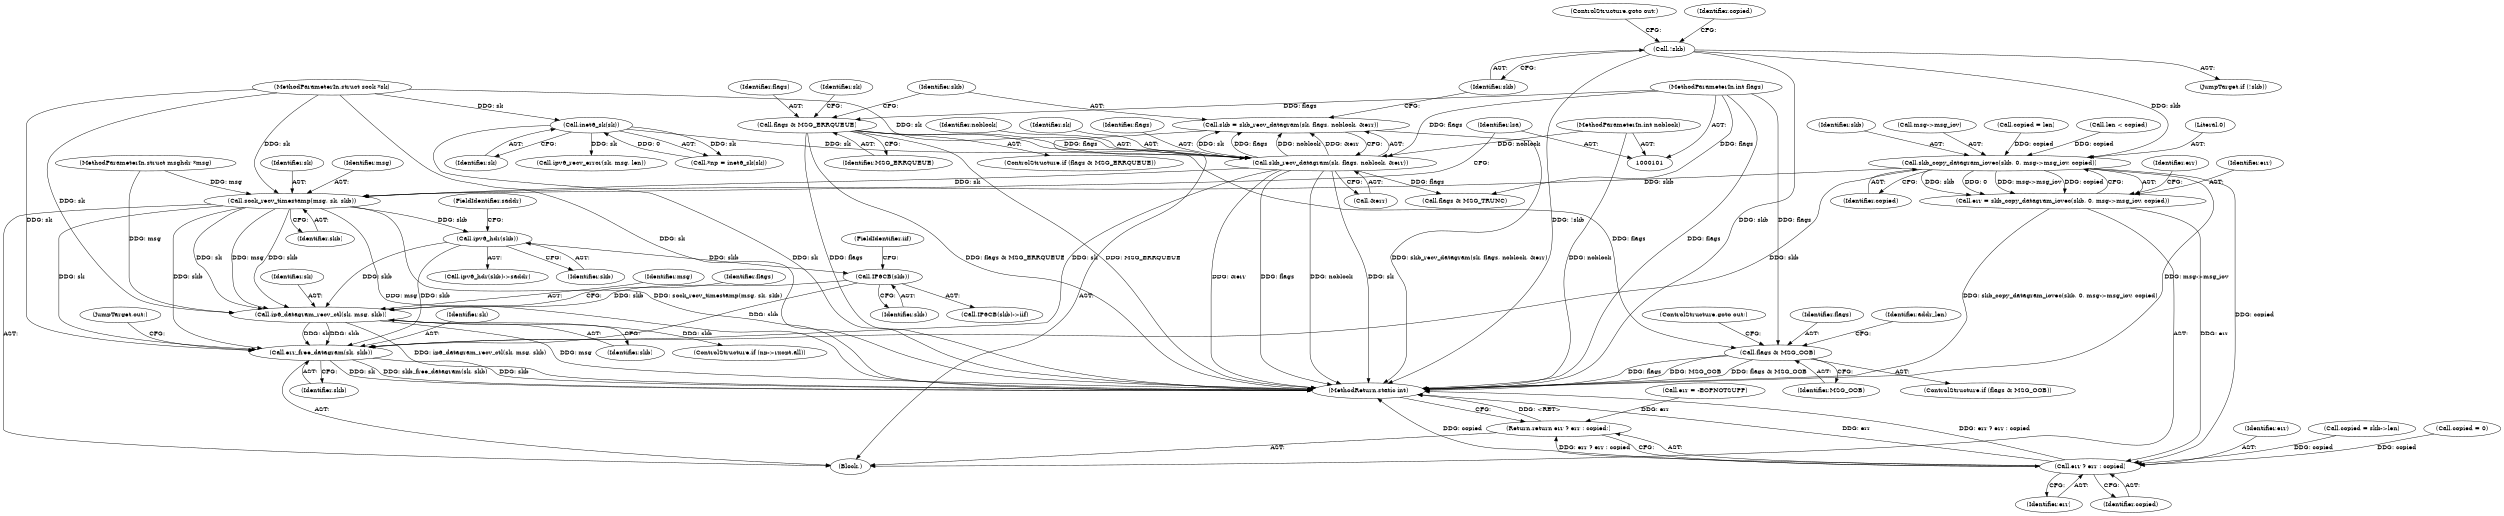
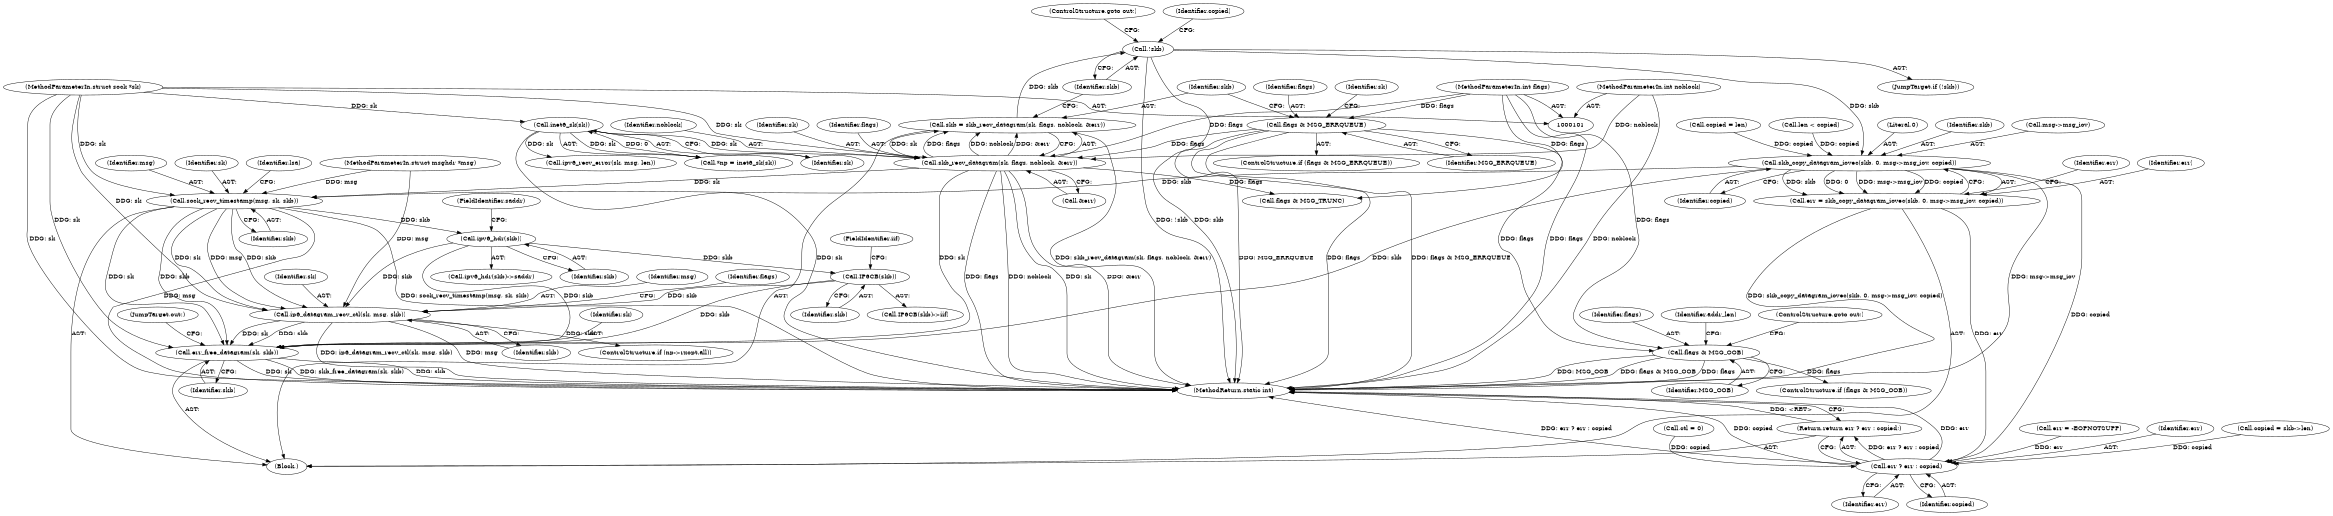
edge "(Call,skb = skb_recv_datagram(sk, flags, noblock, &err))" -> "(Call,!skb)": added, label "DDG: skb"
edge "(Identifier,lsa)" -> "1000101": now "(MethodParameterIn,struct sock *sk)" -> "1000101"
edge "(Call,flags & MSG_OOB)" -> "(ControlStructure,if (flags & MSG_OOB))": label "AST: " -> "DDG: flags"
edge "(Call,err = -EOPNOTSUPP)" -> "(Return,return err ? err : copied;)": now "(Call,err = -EOPNOTSUPP)" -> "(Call,err ? err : copied)"
node "(Call,copied = 0)": label "(Call,copied = 0)" -> "(Call,ctl = 0)"
